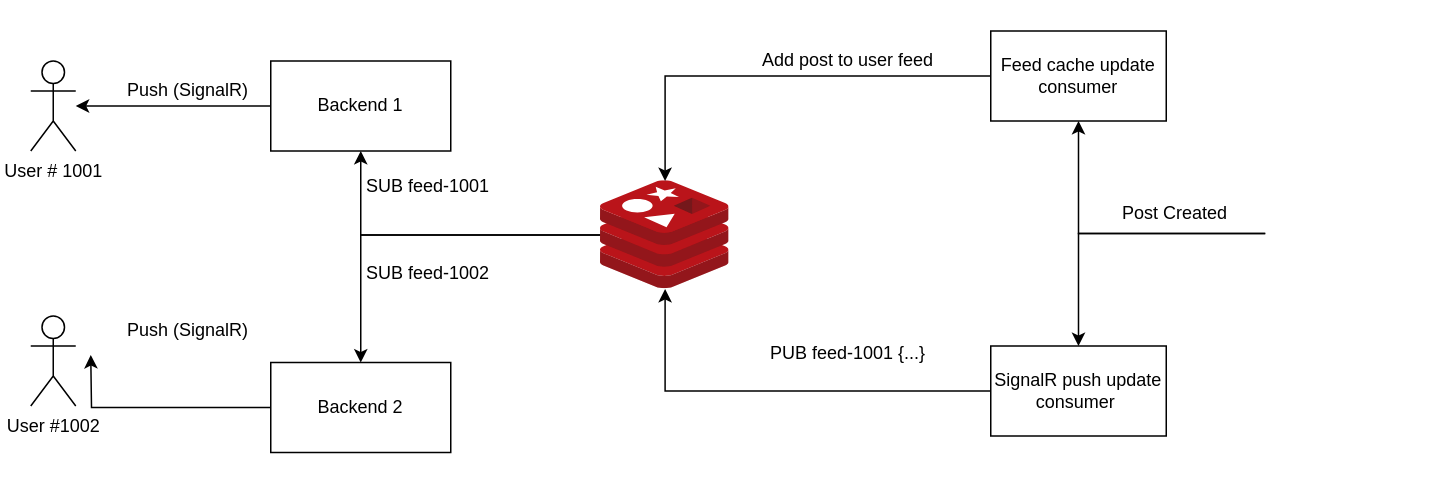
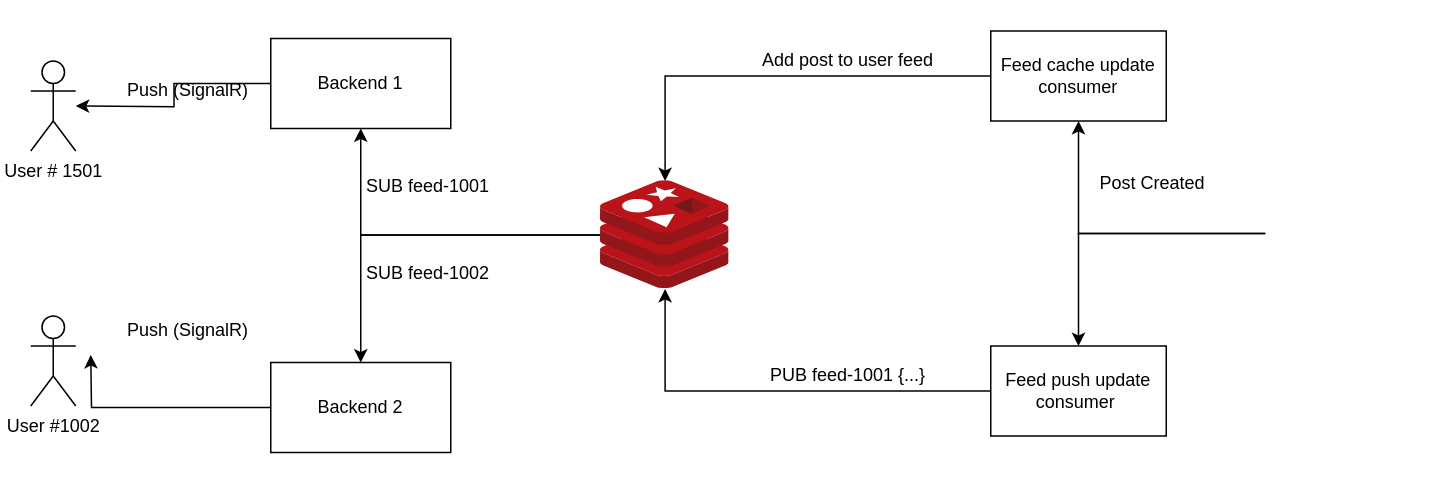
node "Backend 1": moved (361, 106) -> (361, 83)
node "User # 1001": label "User # 1001" -> "User # 1501"
node "Post Created": moved (1175, 214) -> (1153, 184)
node "PUB feed-1001 {...}": moved (848, 353) -> (848, 376)
node "SignalR push update consumer": label "SignalR push update consumer" -> "Feed push update consumer"
